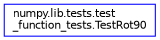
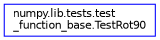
node "numpy.lib.tests.test _function_tests.TestRot90": label "numpy.lib.tests.test _function_tests.TestRot90" -> "numpy.lib.tests.test _function_base.TestRot90"
